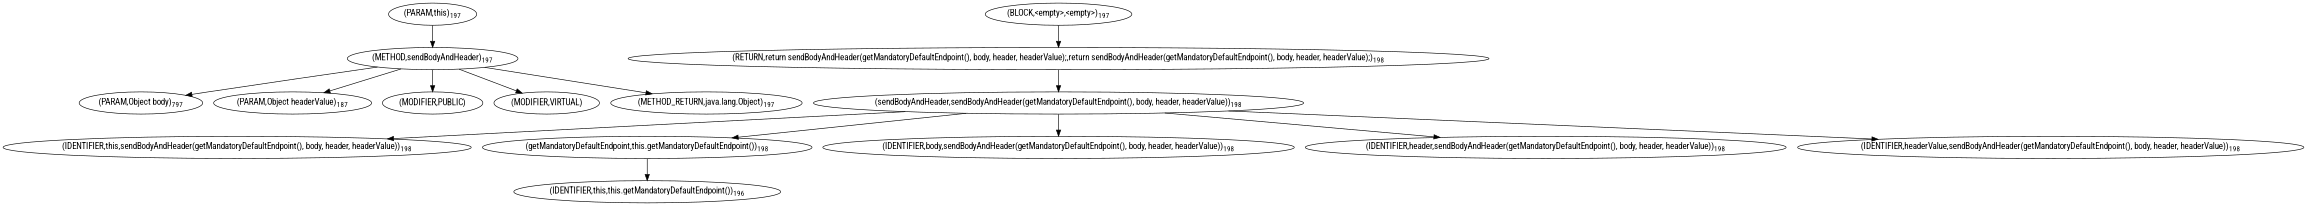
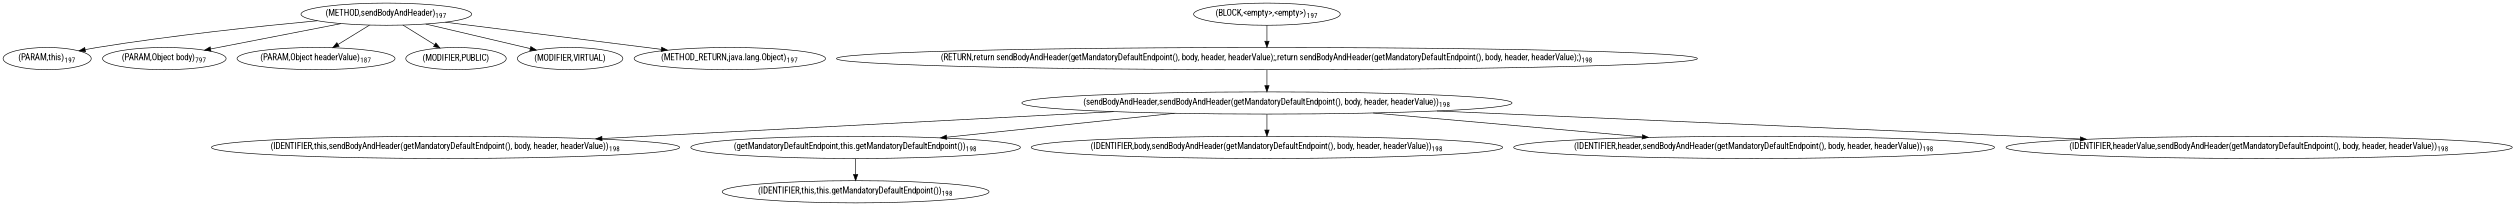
edge "(PARAM,this)" -> "(METHOD,sendBodyAndHeader)": reversed
node "(IDENTIFIER,this,this.getMandatoryDefaultEndpoint())": text "196" -> "198"
